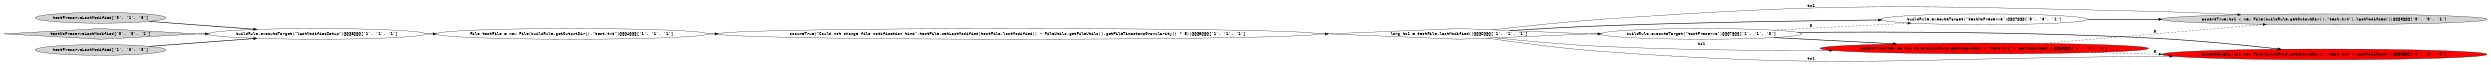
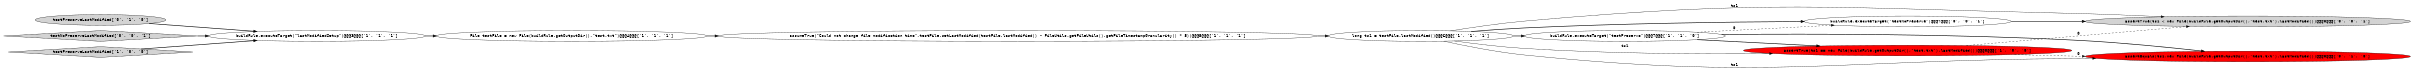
node "long ts1 = testFile.lastModified()@@@6@@@['1', '1', '1']": shape diamond -> ellipse
node "testPreserveLastModified['1', '0', '0']": shape ellipse -> diamond
